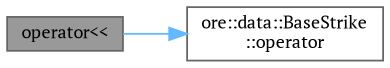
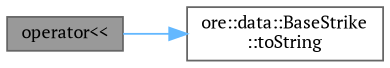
node "ore::data::BaseStrike ::operator": label "ore::data::BaseStrike ::operator" -> "ore::data::BaseStrike ::toString"
